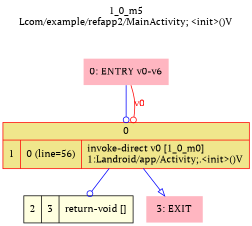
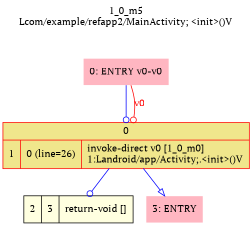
node "0: ENTRY v0-v6": label "0: ENTRY v0-v6" -> "0: ENTRY v0-v0"
node "0": text "0 (line=56)" -> "0 (line=26)"
node "3: EXIT": label "3: EXIT" -> "3: ENTRY"
